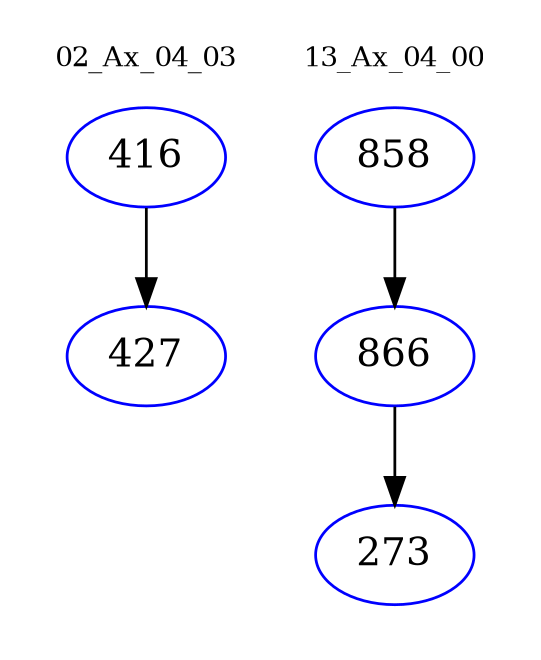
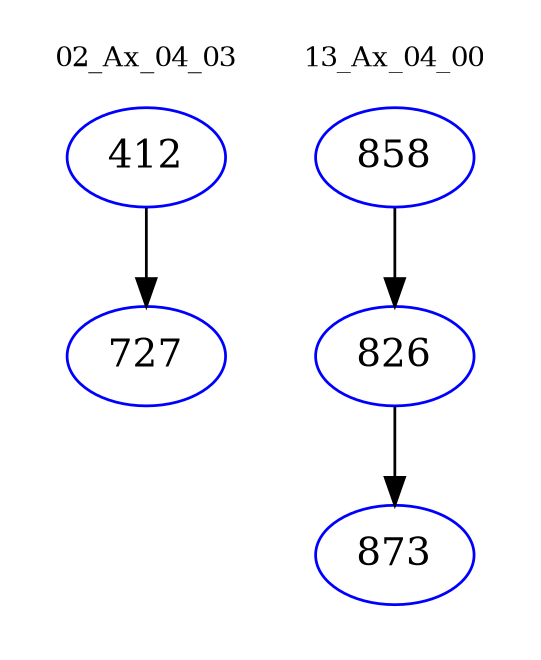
node "416": label "416" -> "412"
node "427": label "427" -> "727"
node "866": label "866" -> "826"
node "273": label "273" -> "873"
